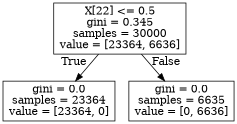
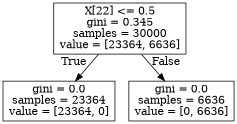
node "gini = 0.0 samples = 6635 value = [0, 6636]": label "gini = 0.0 samples = 6635 value = [0, 6636]" -> "gini = 0.0 samples = 6636 value = [0, 6636]"
